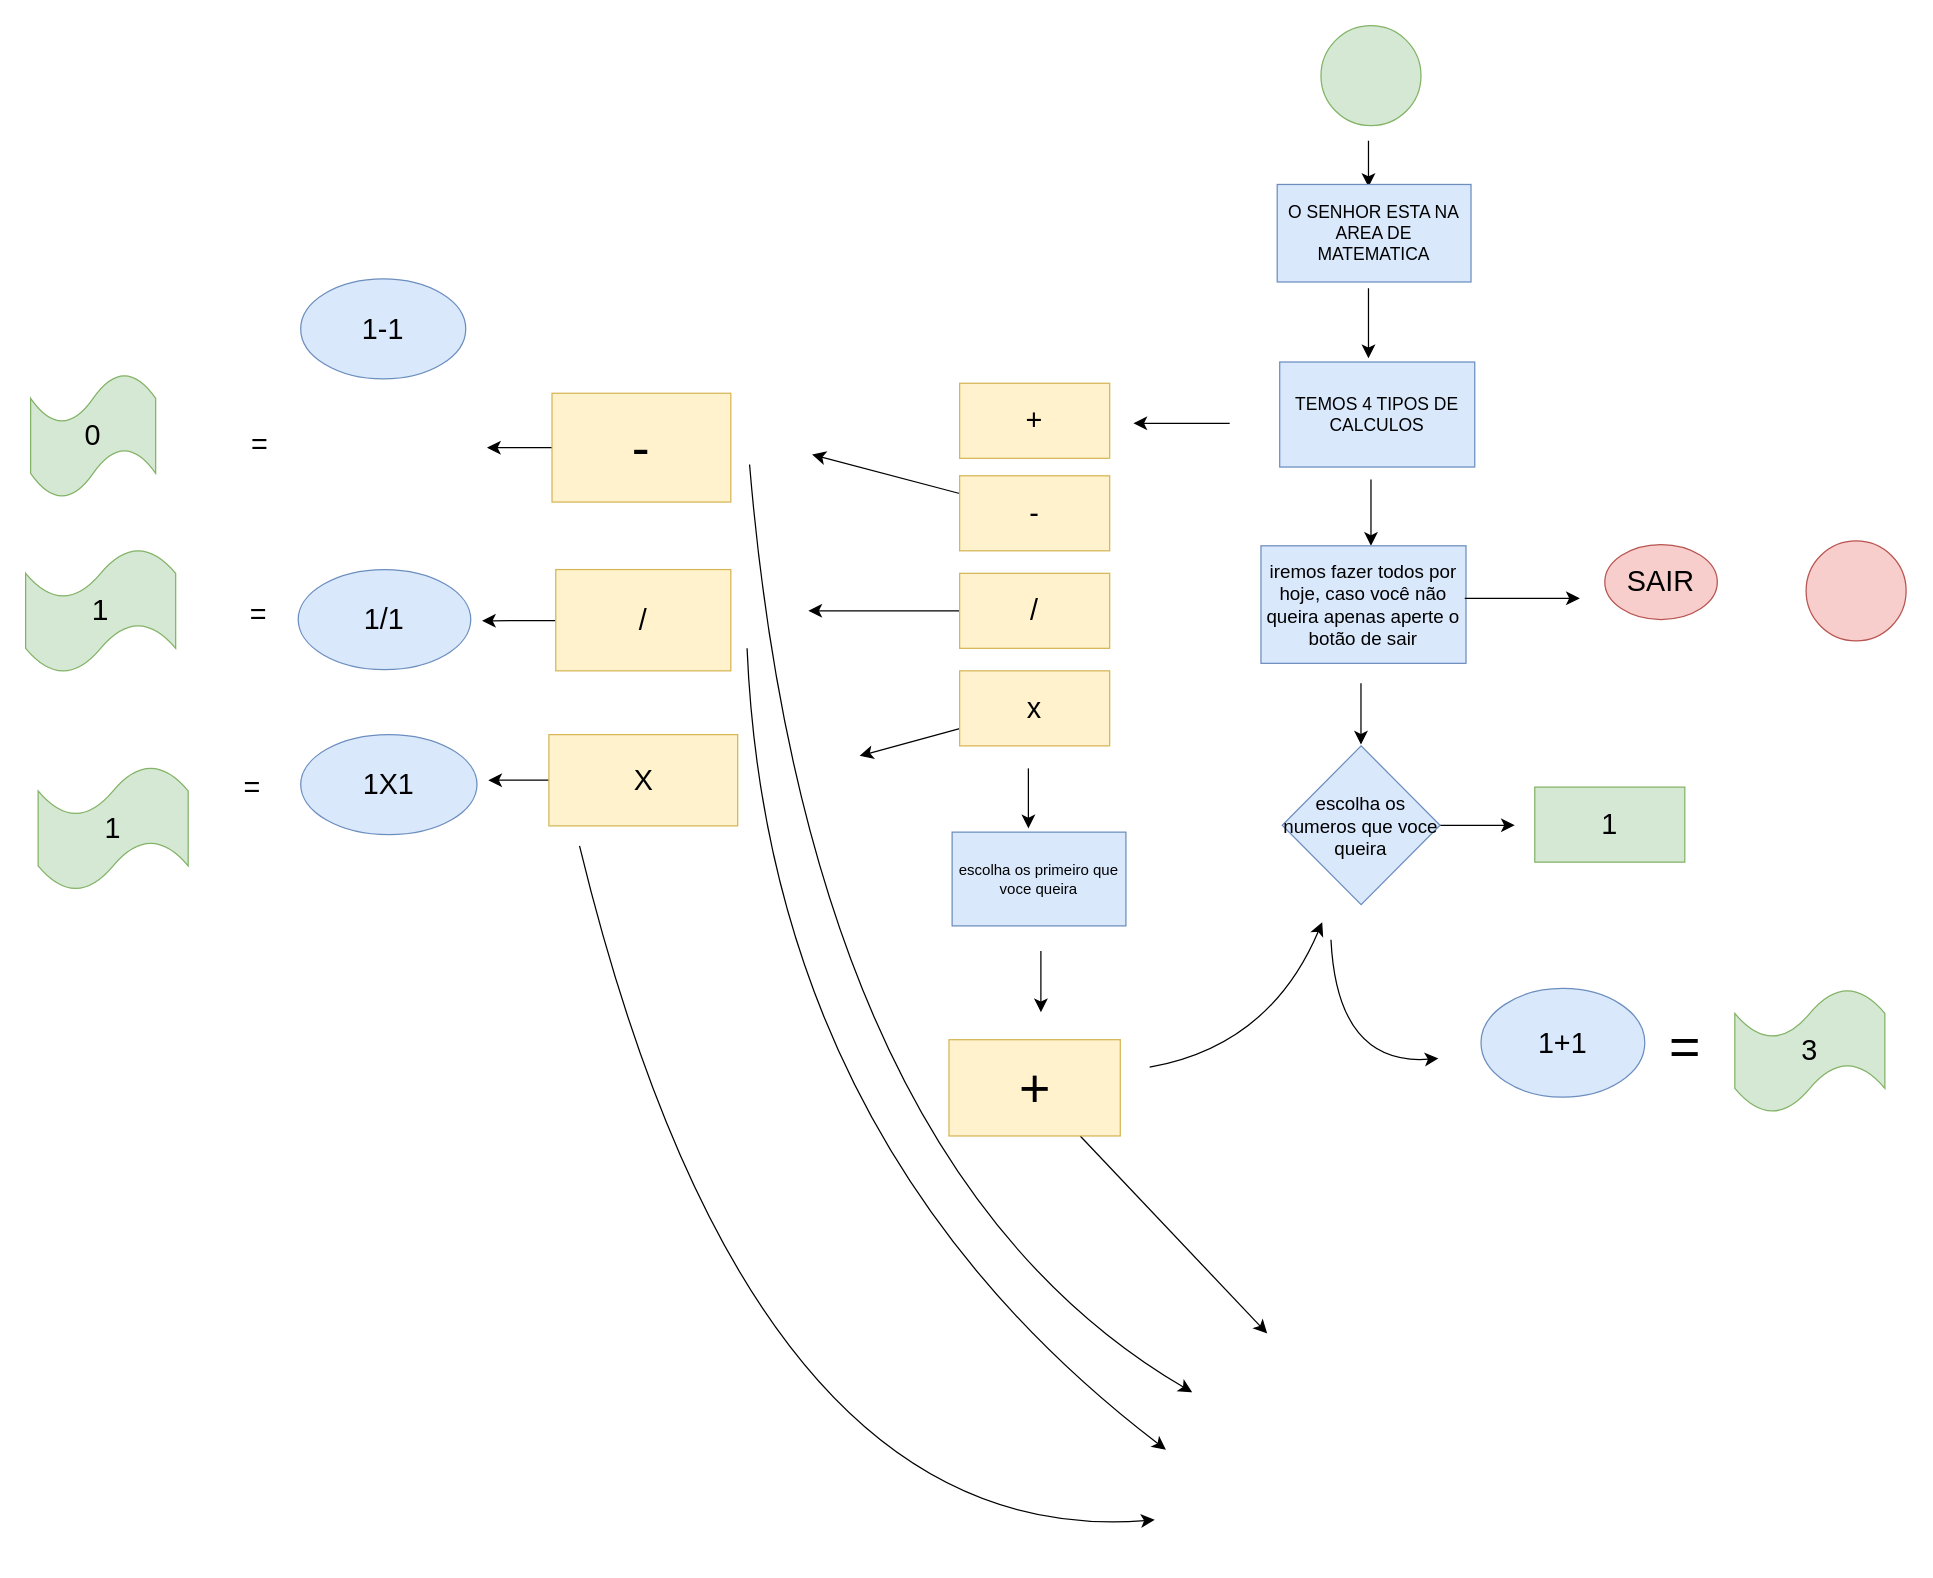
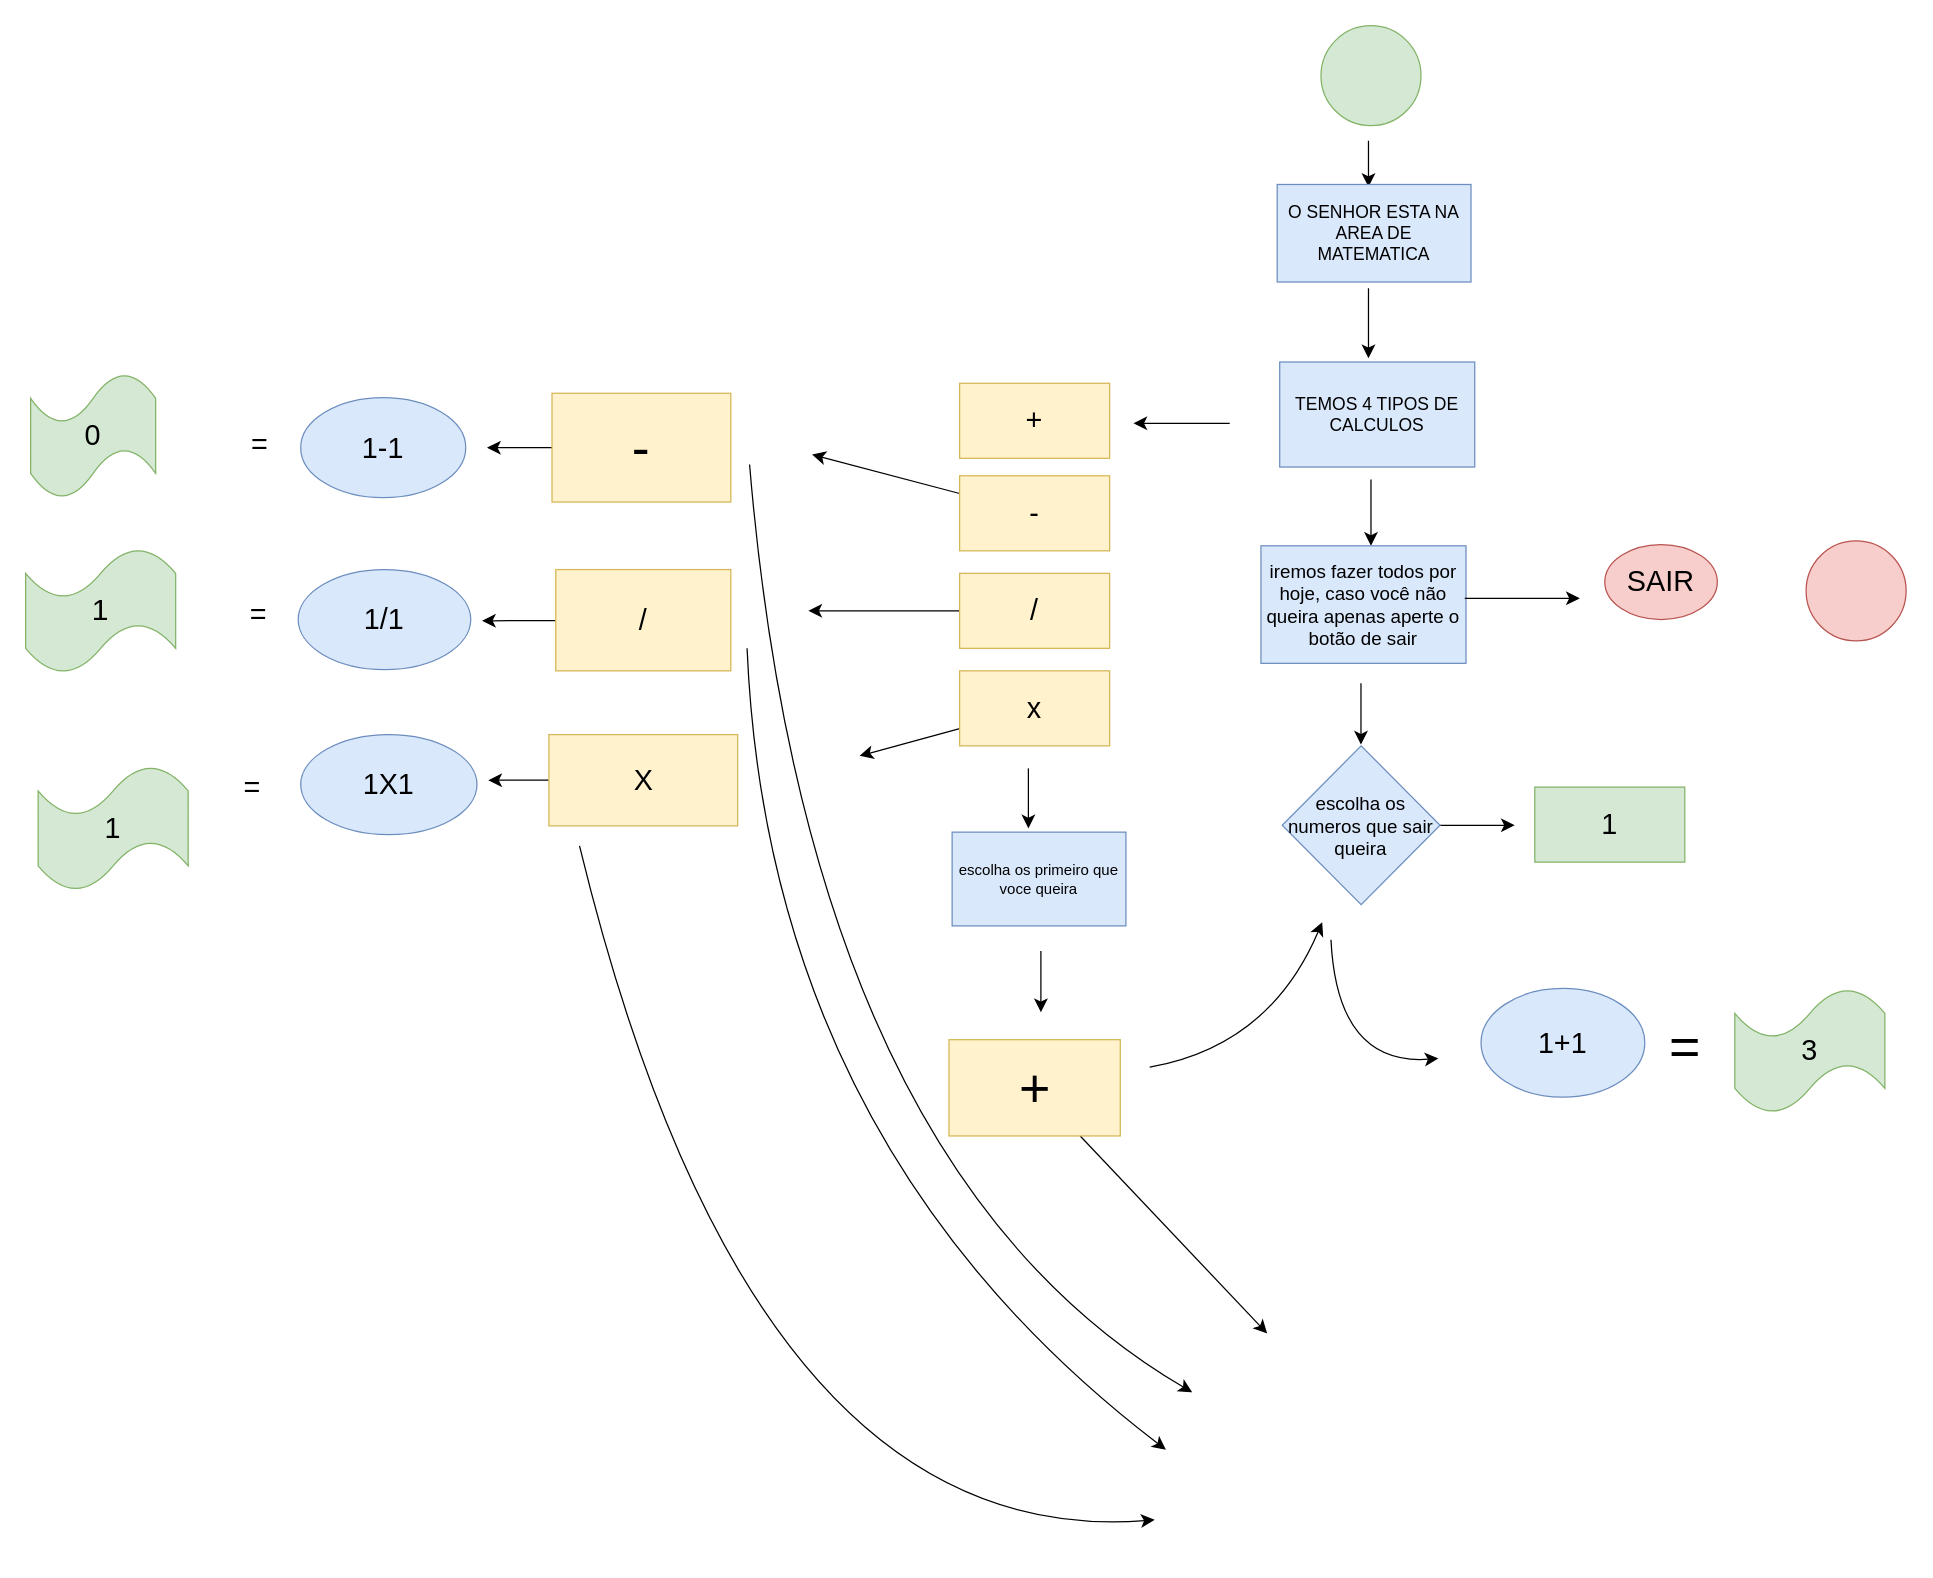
node "1-1": moved (383, 329) -> (383, 448)
node "escolha os numeros que voce queira": label "escolha os numeros que voce queira" -> "escolha os numeros que sair queira"
